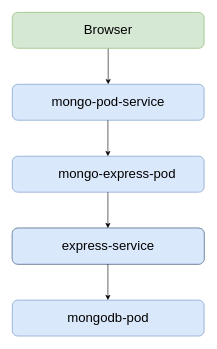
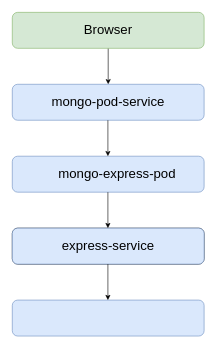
node "mongodb-pod": removed
